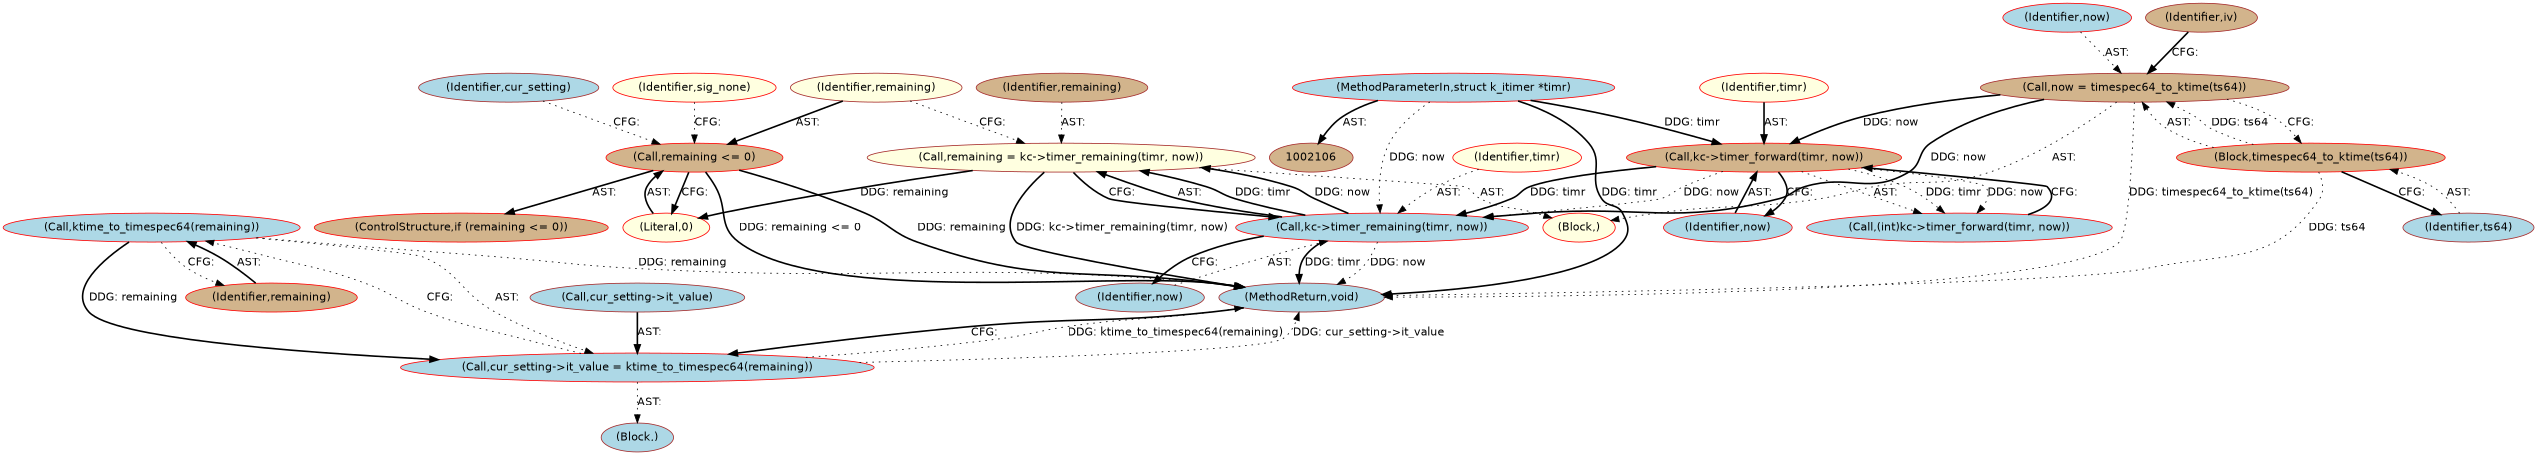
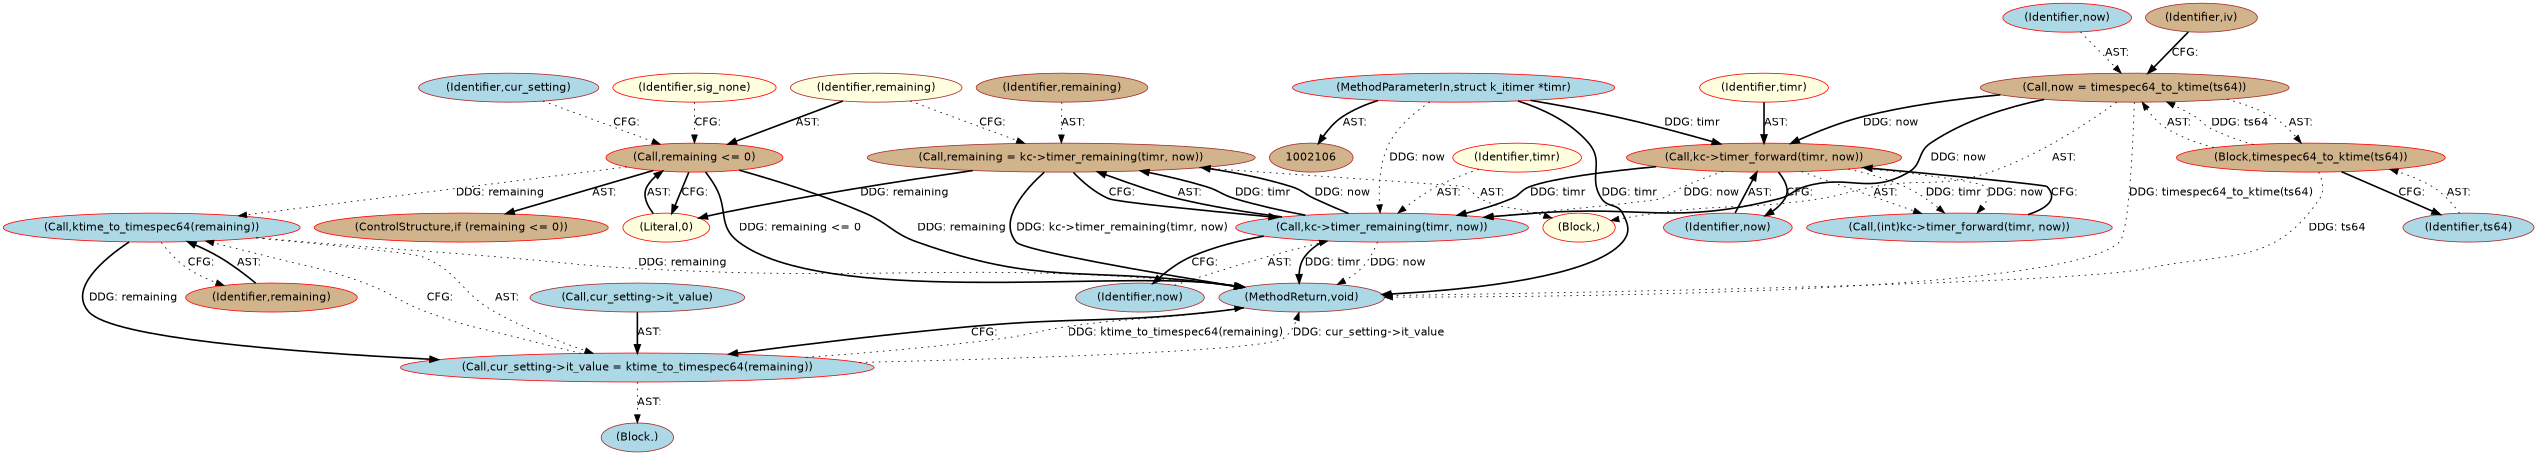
edge "(Call,now = timespec64_to_ktime(ts64))" -> "(Block,timespec64_to_ktime(ts64))": label "CFG: " -> "AST: "
node "(Call,remaining = kc->timer_remaining(timr, now))": fillcolor lightyellow -> tan
edge "(Call,remaining <= 0)" -> "(Call,ktime_to_timespec64(remaining))": added, label "DDG: remaining"
